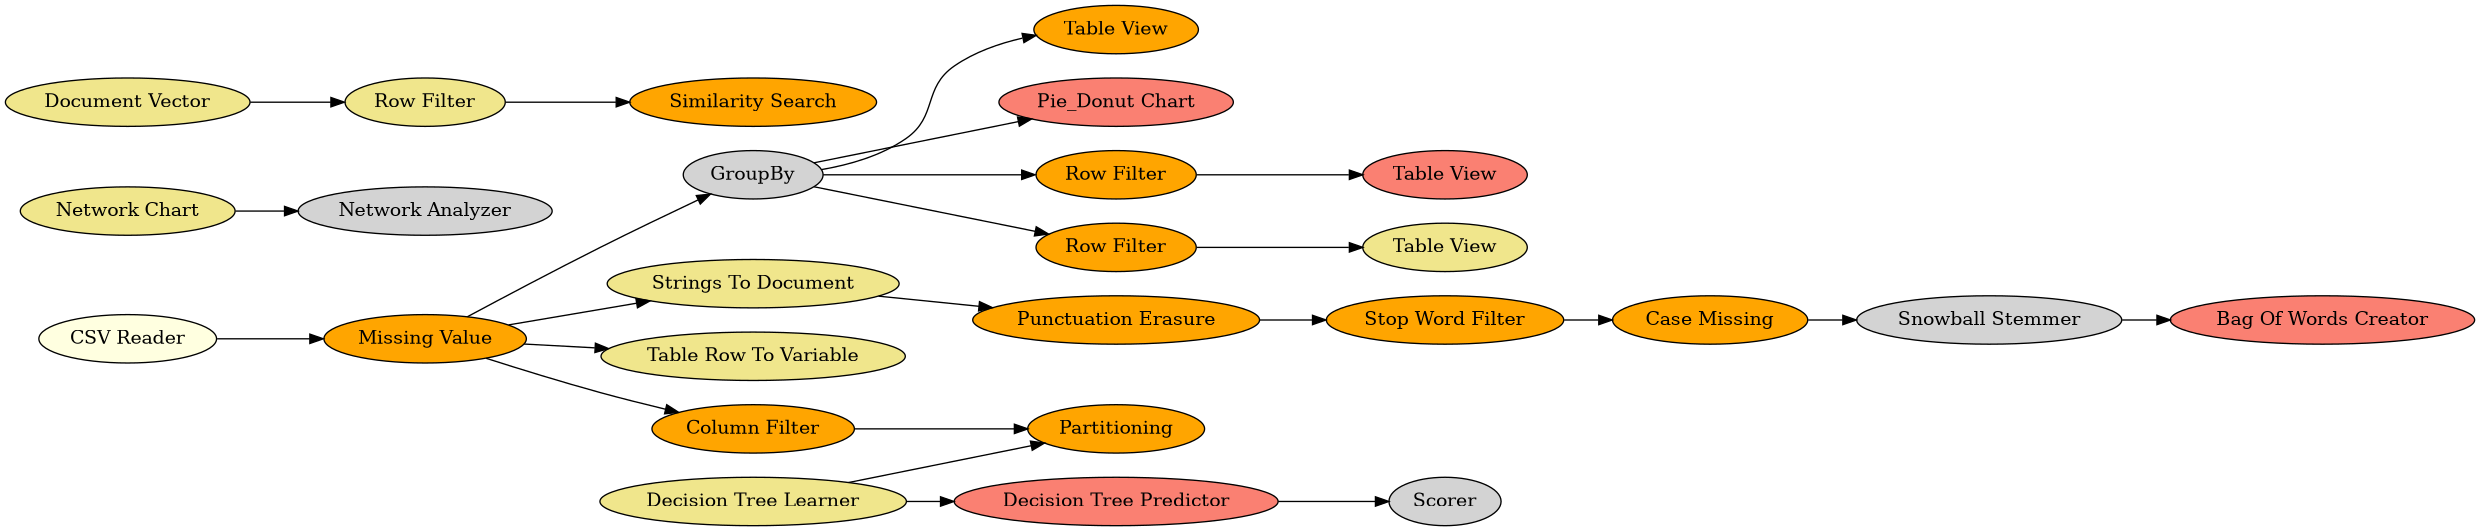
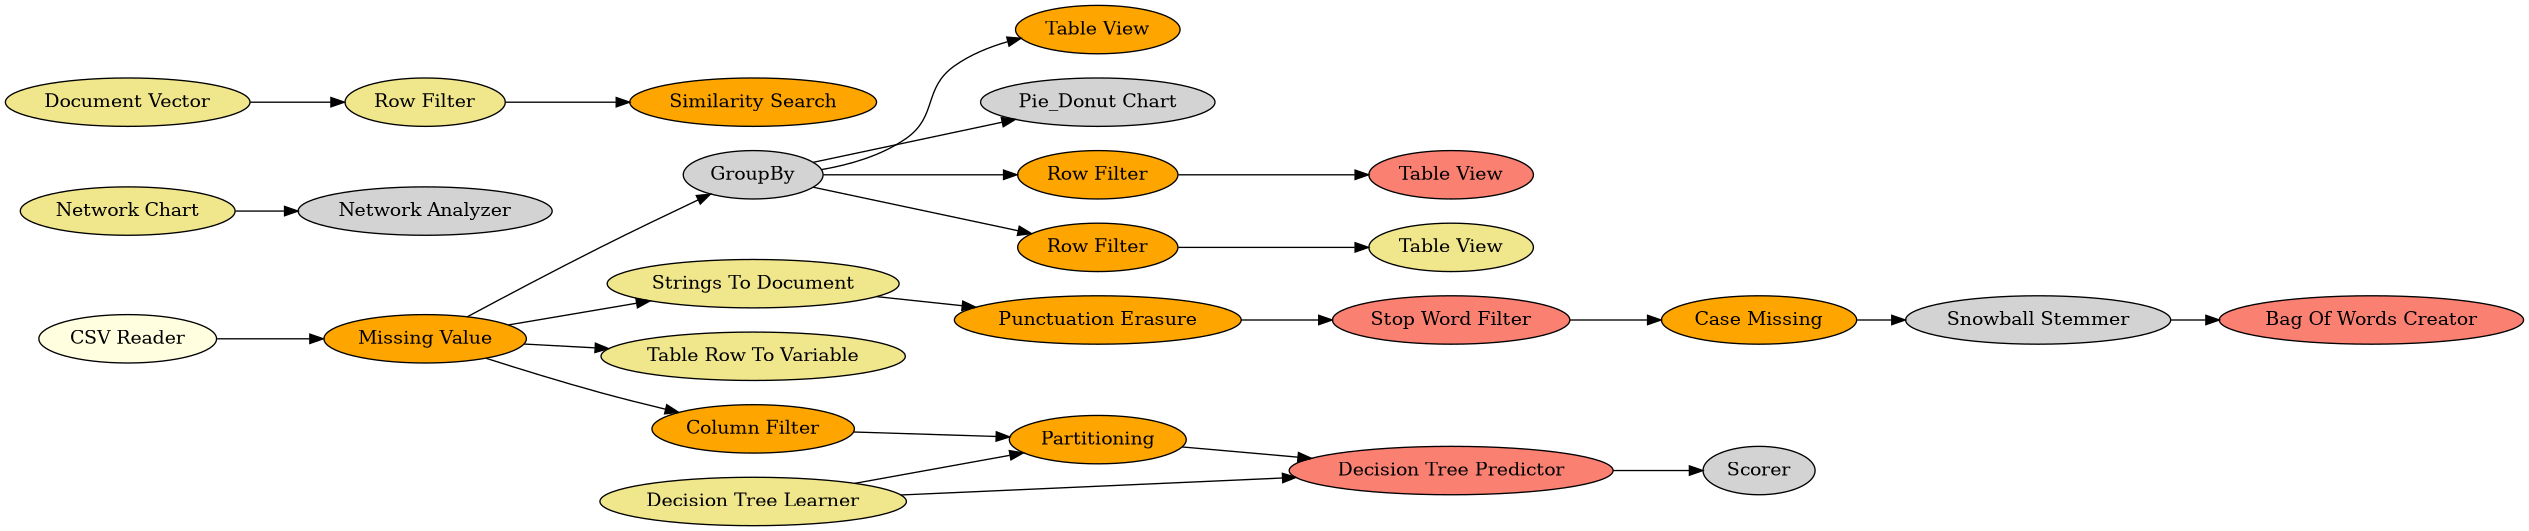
node "Pie_Donut Chart": fillcolor salmon -> lightgrey
node "Stop Word Filter": fillcolor orange -> salmon
edge "Partitioning" -> "Decision Tree Predictor": added
